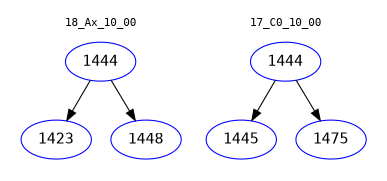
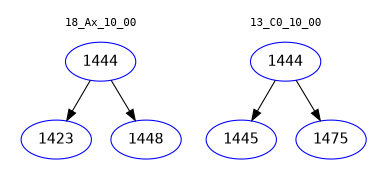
cluster "17_C0_10_00": label "17_C0_10_00" -> "13_C0_10_00"
